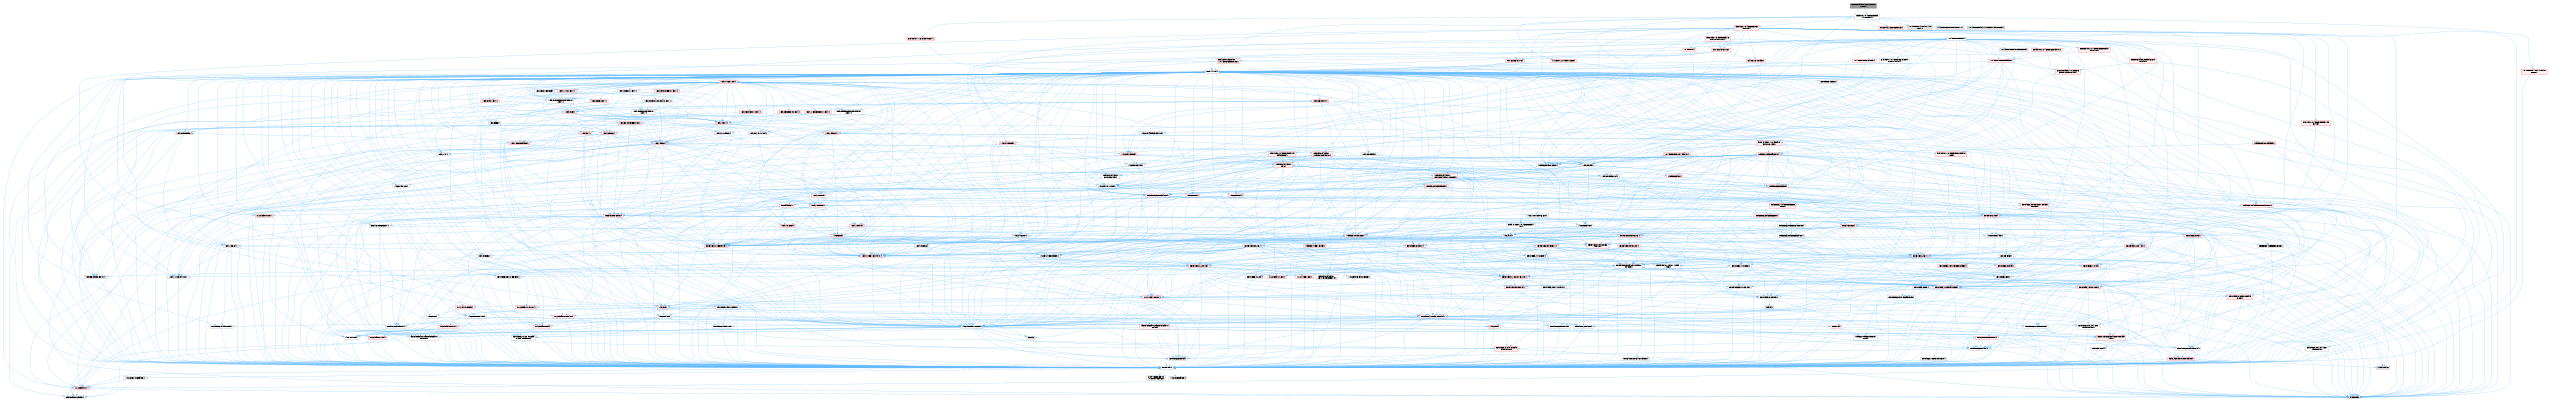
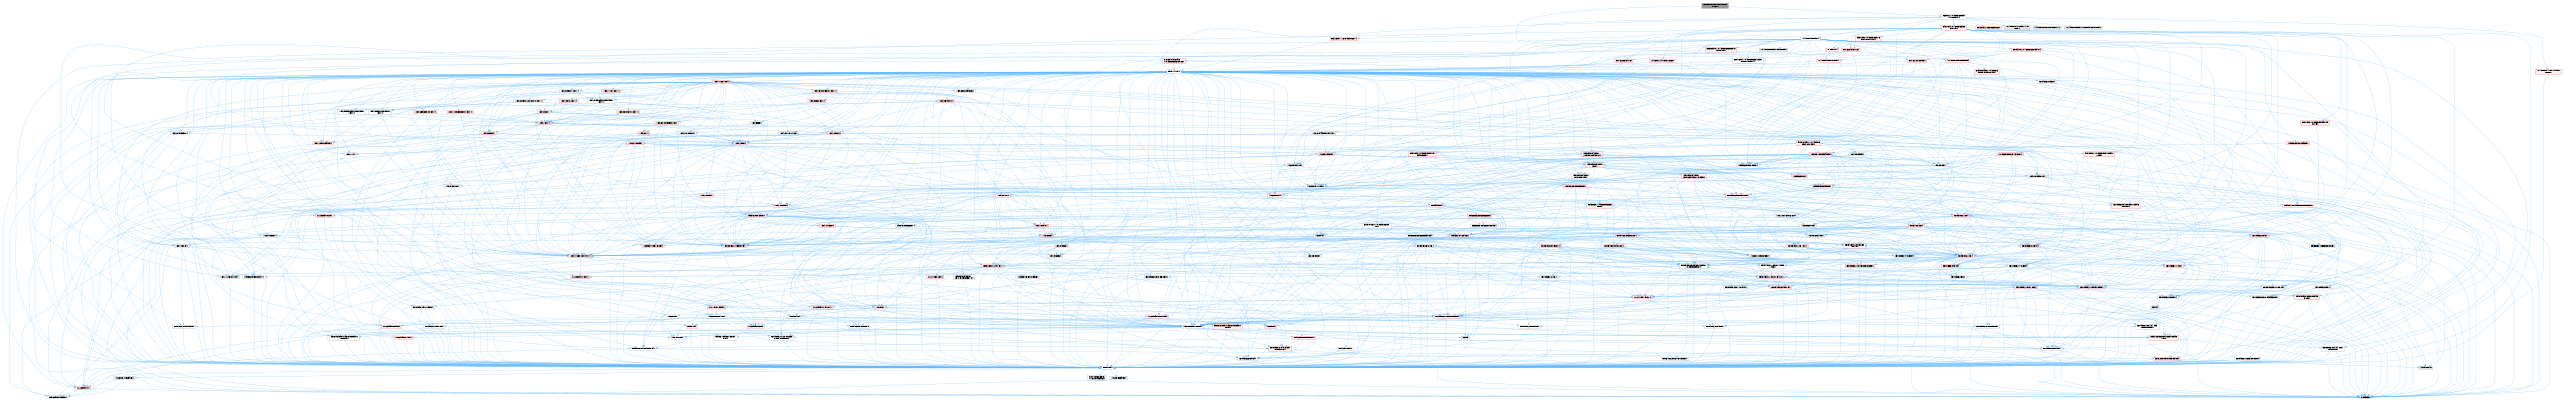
node "EventHandlers/ISectionEvent Handler.h": removed
node "Containers/ContainerAllocation Policies.h": label "Containers/ContainerAllocation Policies.h" -> "Containers/ContainerAllocation MovieSceneStitch.h"
